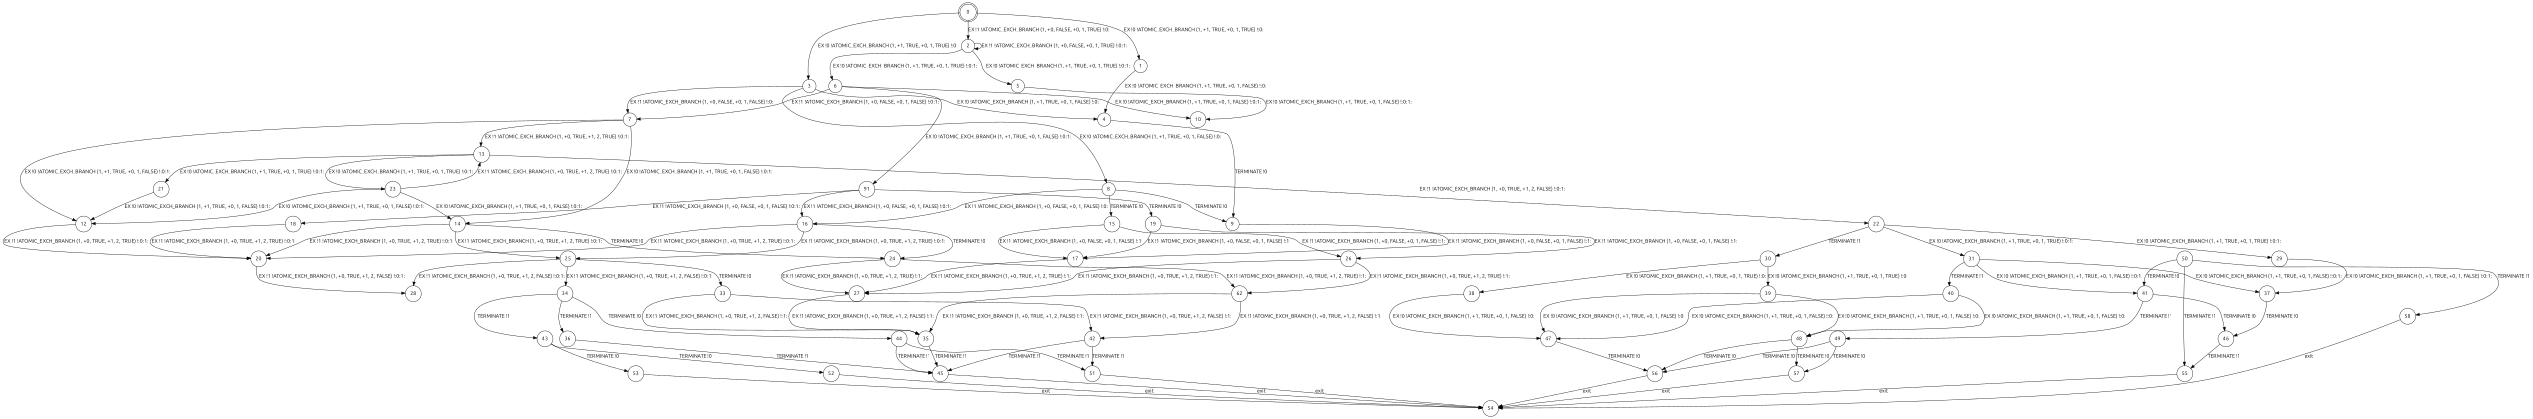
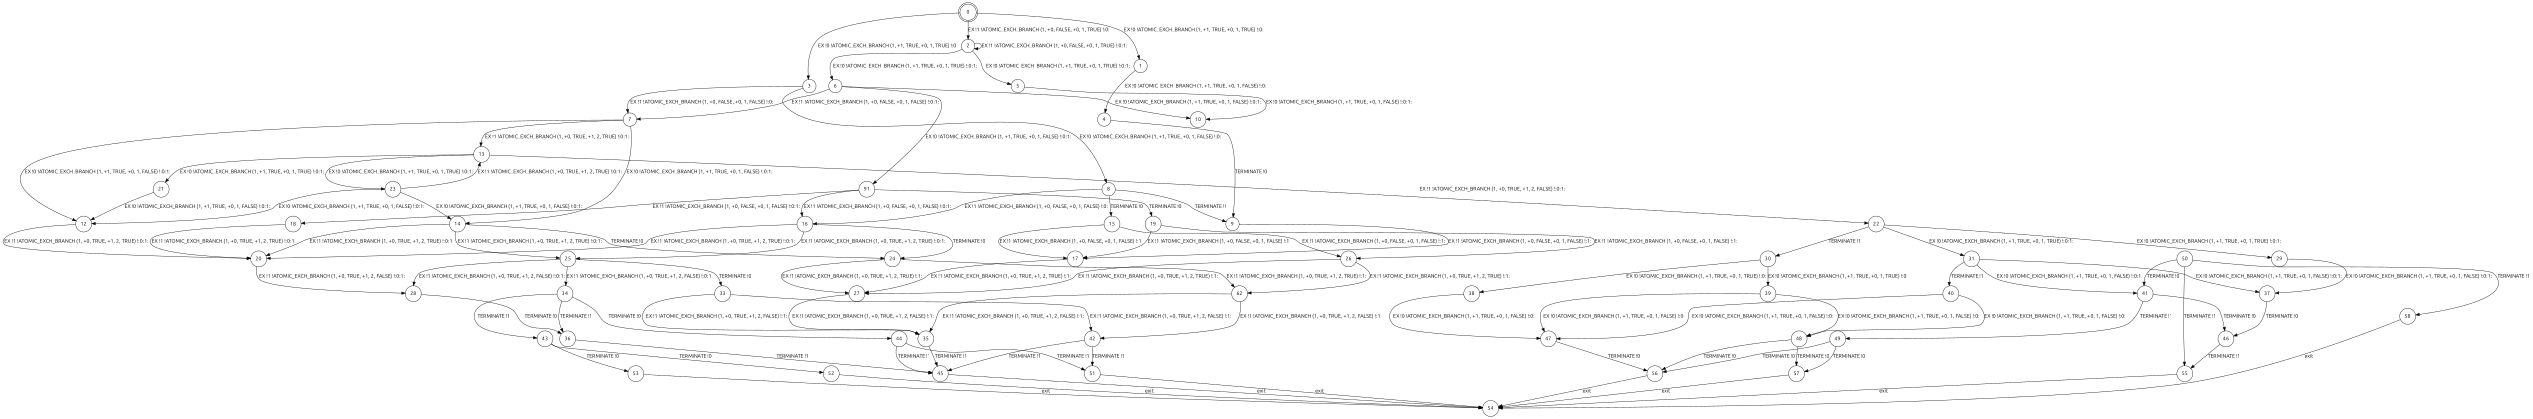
edge "3" -> "4": removed, label "EX !0 !ATOMIC_EXCH_BRANCH (1, +1, TRUE, +0, 1, FALSE) !:0:"
edge "8" -> "9": label "TERMINATE !0" -> "TERMINATE !1"
edge "28" -> "36": added, label "TERMINATE !0"
